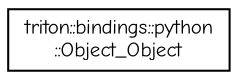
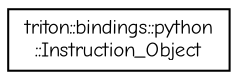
node "triton::bindings::python ::Object_Object": label "triton::bindings::python ::Object_Object" -> "triton::bindings::python ::Instruction_Object"
